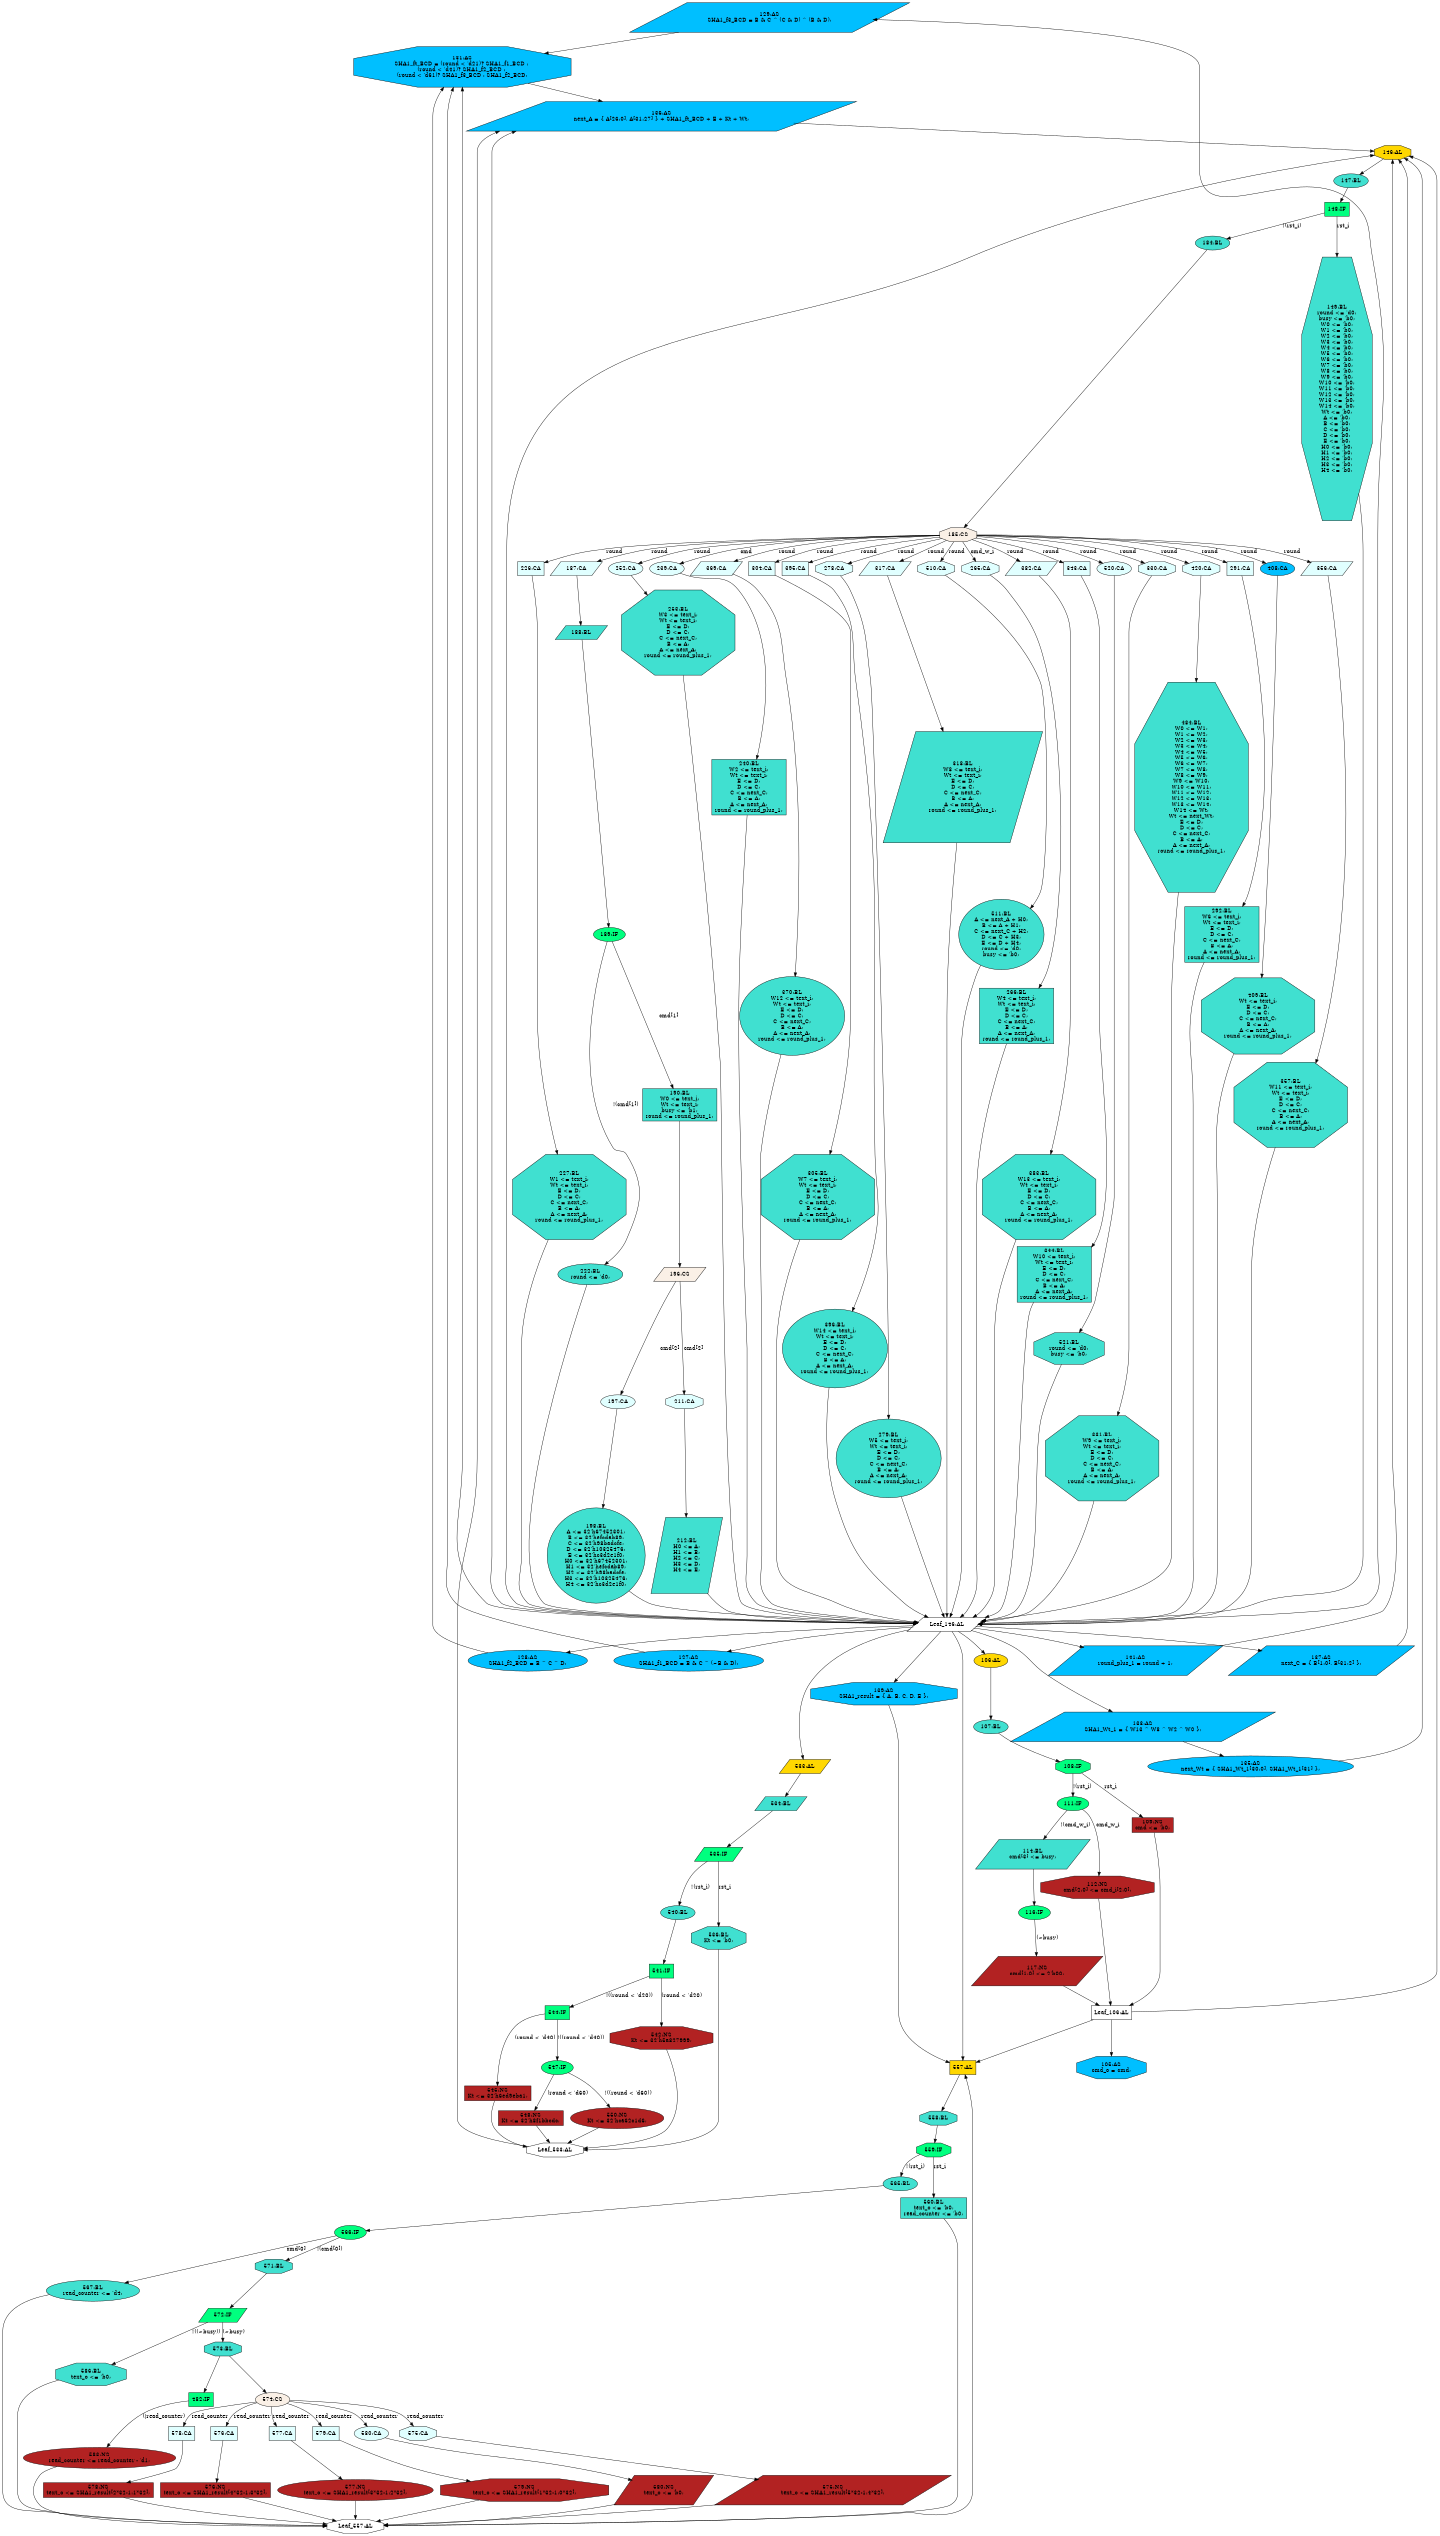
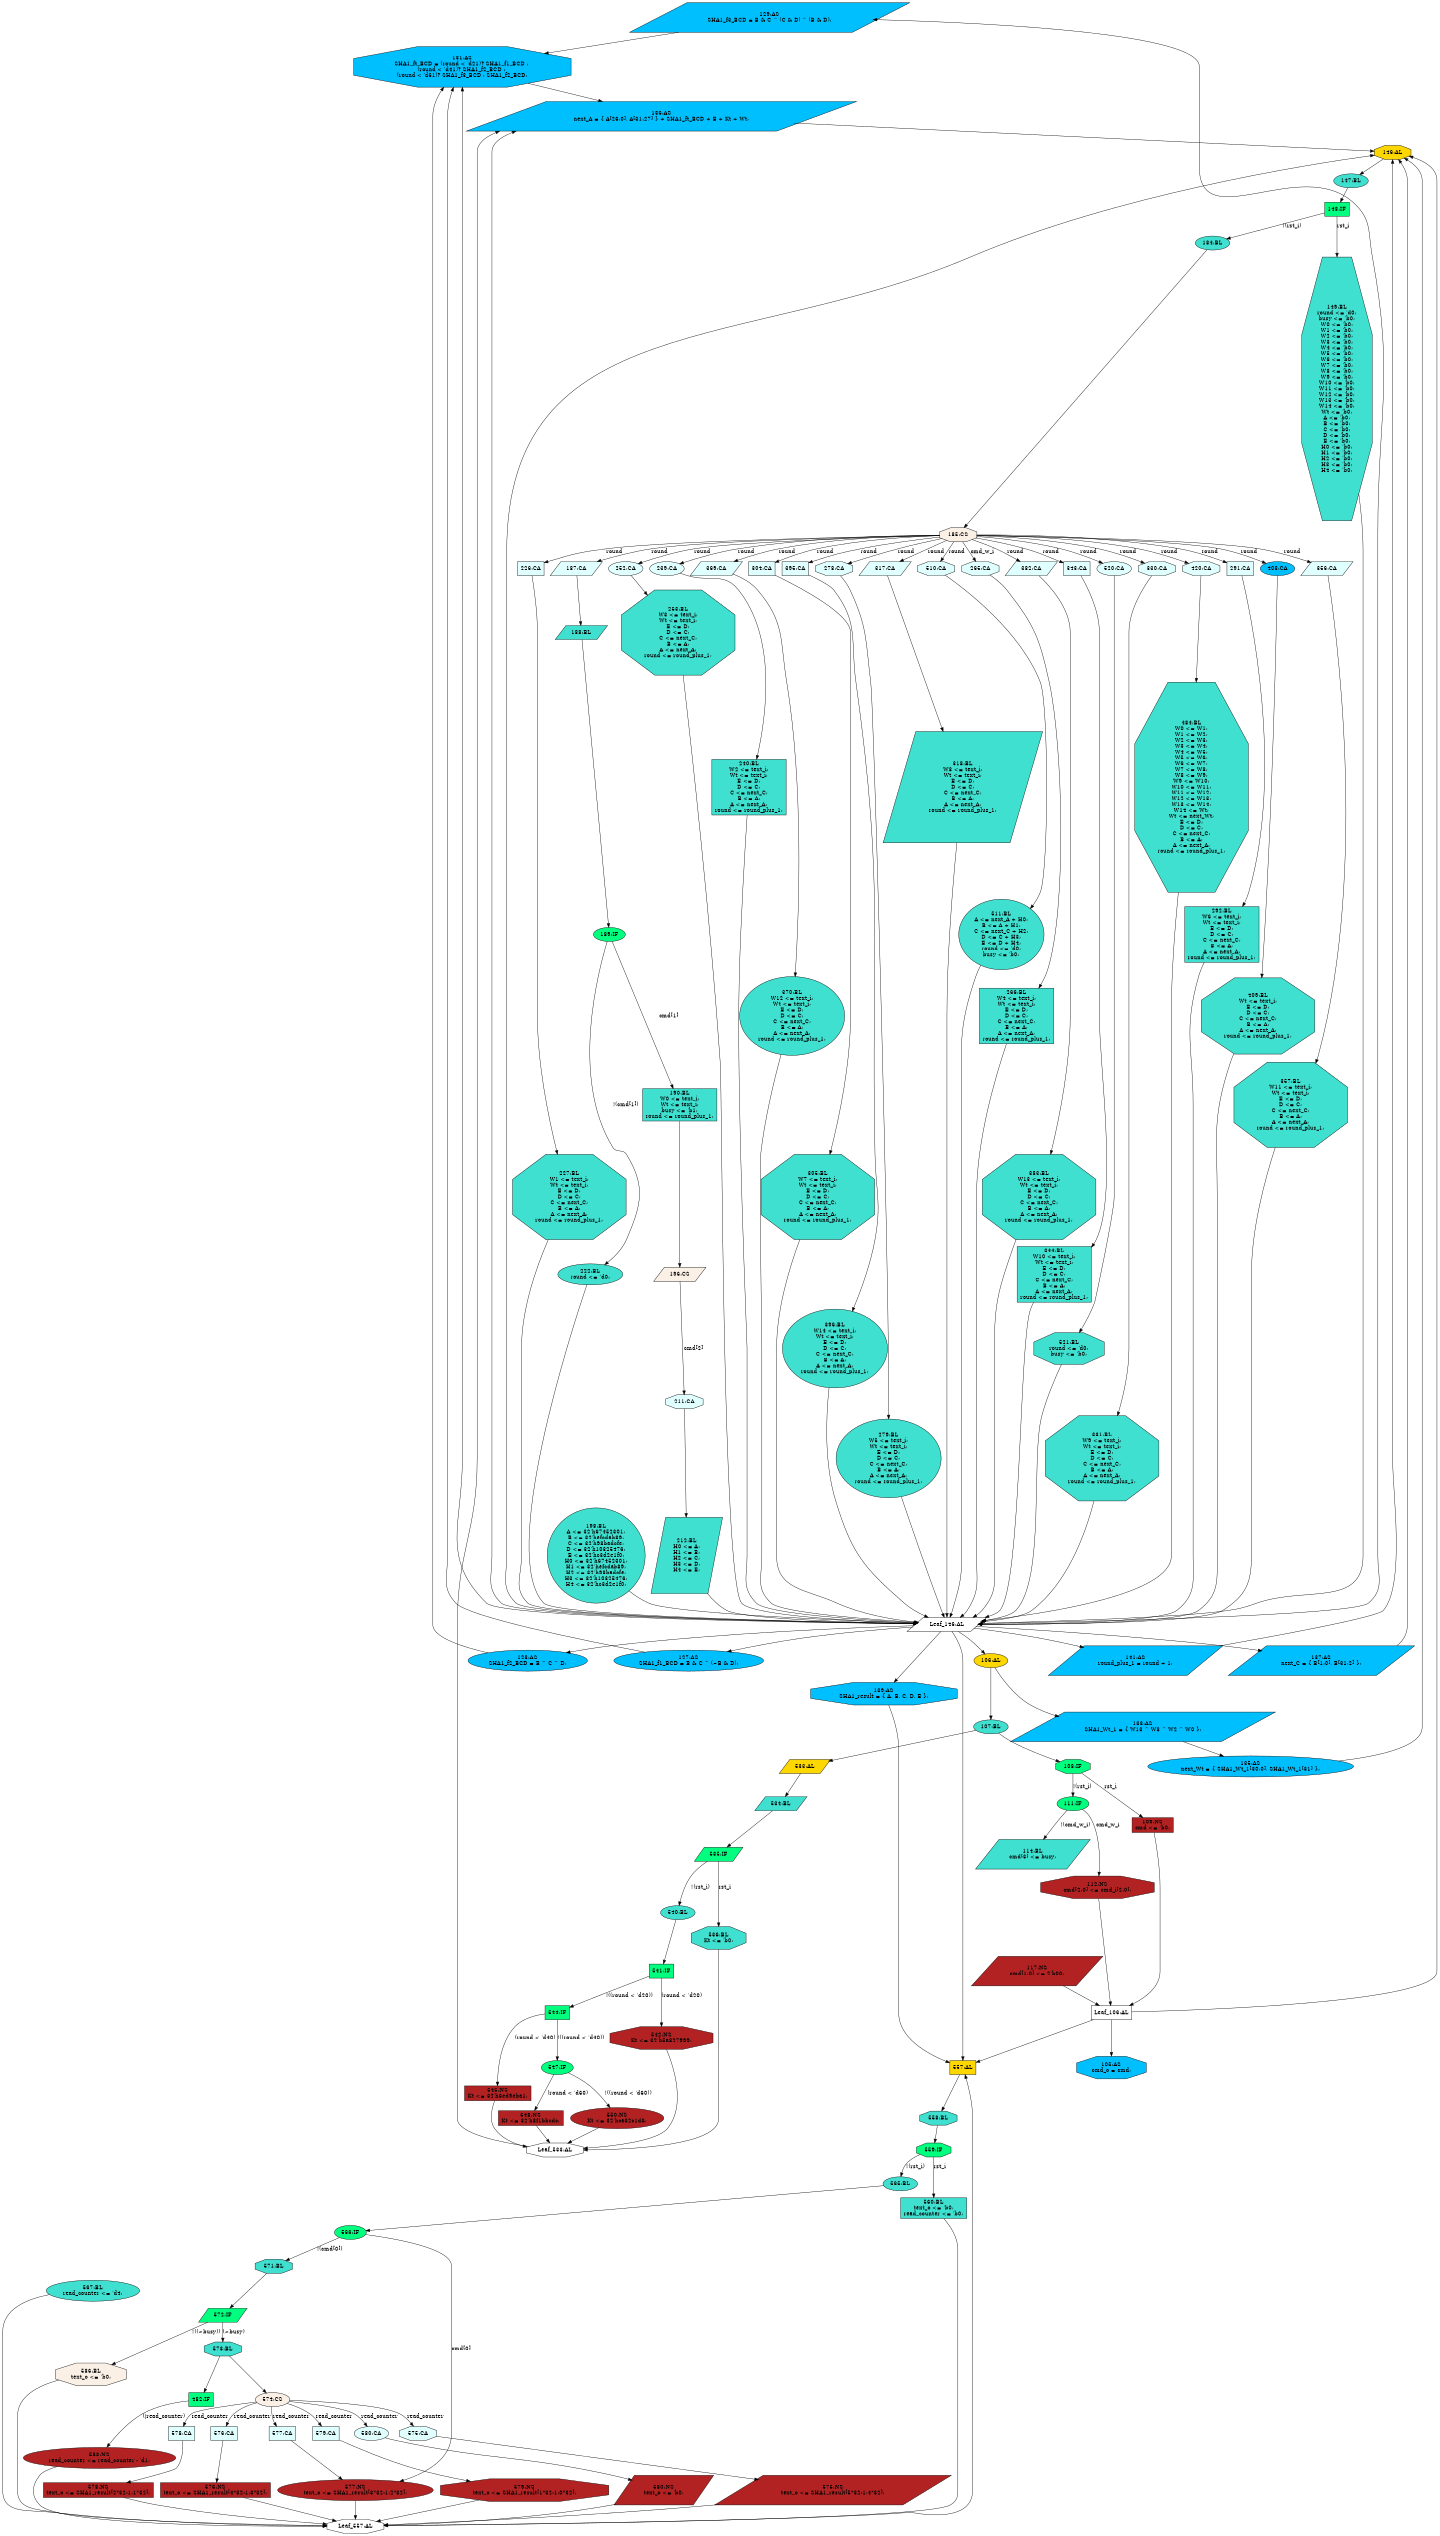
edge "185:CS" -> "239:CA": label "cmd" -> "round"
node "197:CA": removed
edge "Leaf_146:AL" -> "533:AL": now "107:BL" -> "533:AL"
edge "Leaf_146:AL" -> "133:AS SHA1_Wt_1 = { W13 ^ W8 ^ W2 ^ W0 };": now "106:AL" -> "133:AS SHA1_Wt_1 = { W13 ^ W8 ^ W2 ^ W0 };"
node "116:IF": removed
edge "566:IF" -> "567:BL read_counter <= 'd4;": now "566:IF" -> "577:NS text_o <= SHA1_result[3*32-1:2*32];"
node "586:BL text_o <= 'b0;": fillcolor turquoise -> linen
